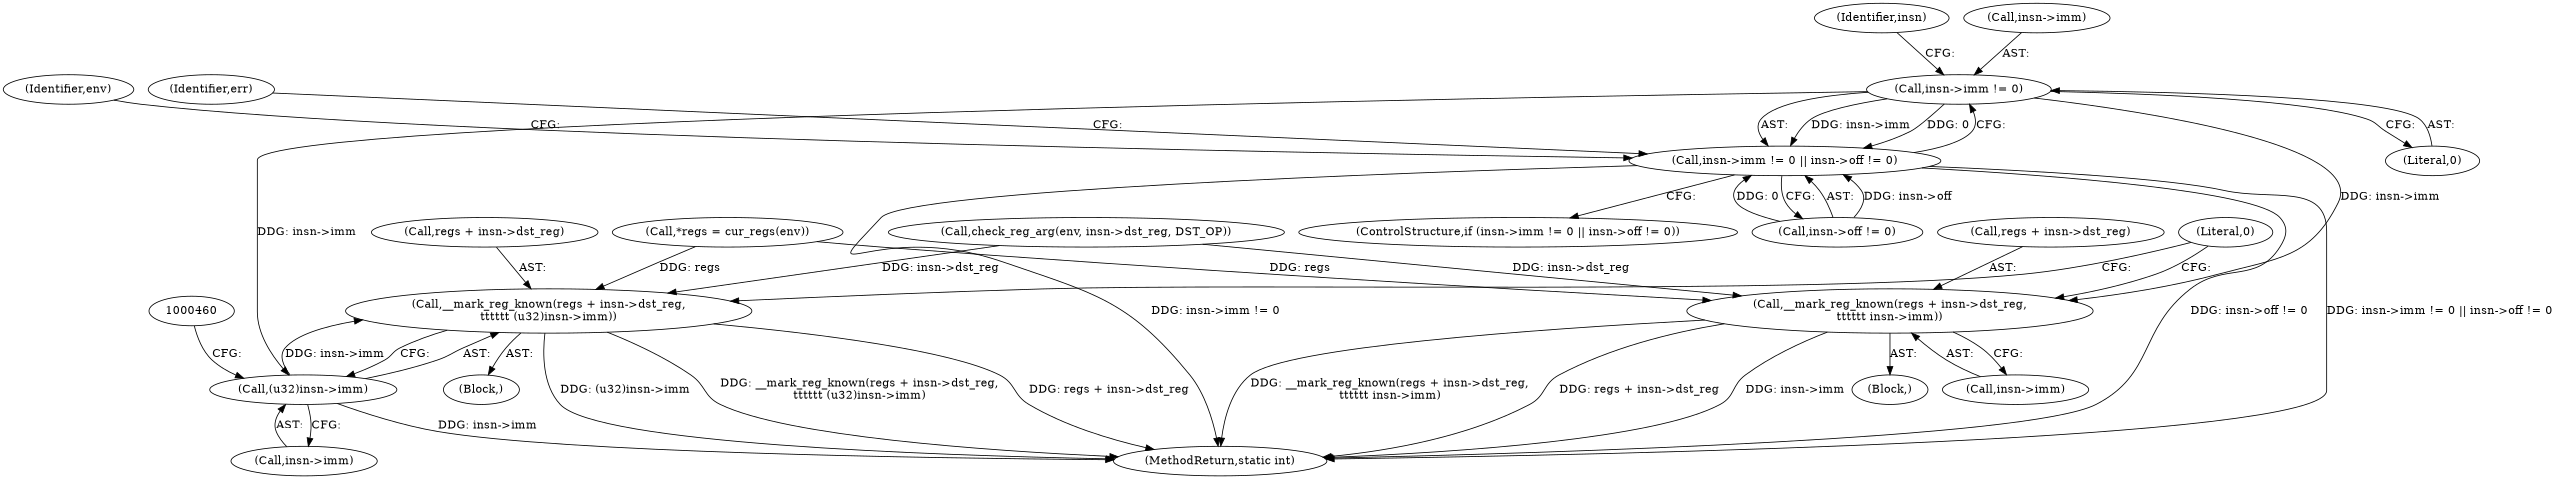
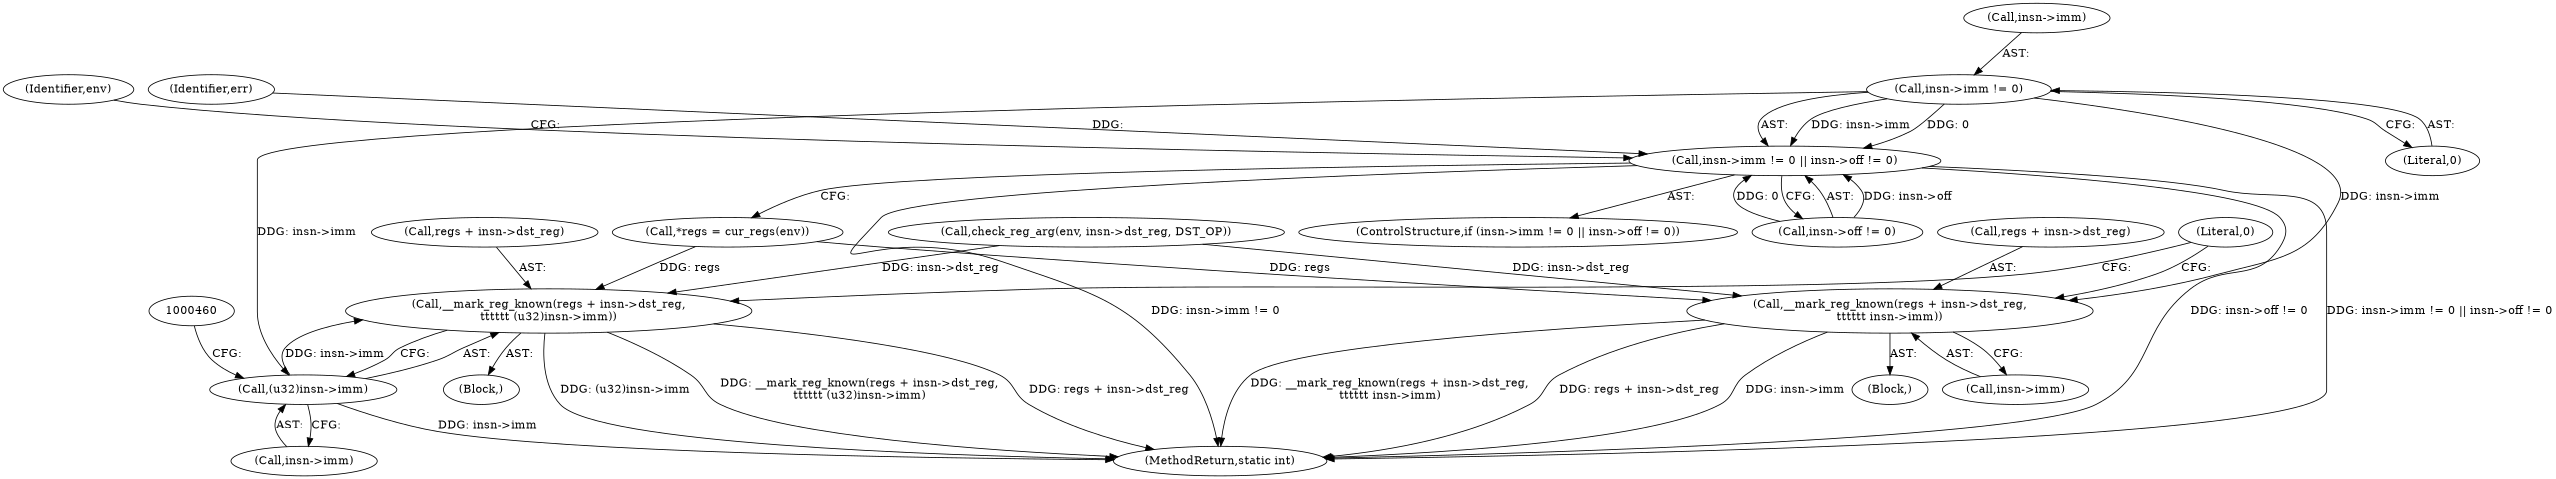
node "(Identifier,insn)": removed
edge "(Identifier,err)" -> "(Call,insn->imm != 0 || insn->off != 0)": label "CFG: " -> "DDG: "
edge "(Call,insn->imm != 0 || insn->off != 0)" -> "(Call,insn->imm != 0)": now "(Call,insn->imm != 0 || insn->off != 0)" -> "(Call,*regs = cur_regs(env))"
edge "(Call,insn->imm != 0 || insn->off != 0)" -> "(ControlStructure,if (insn->imm != 0 || insn->off != 0))": label "CFG: " -> "AST: "
